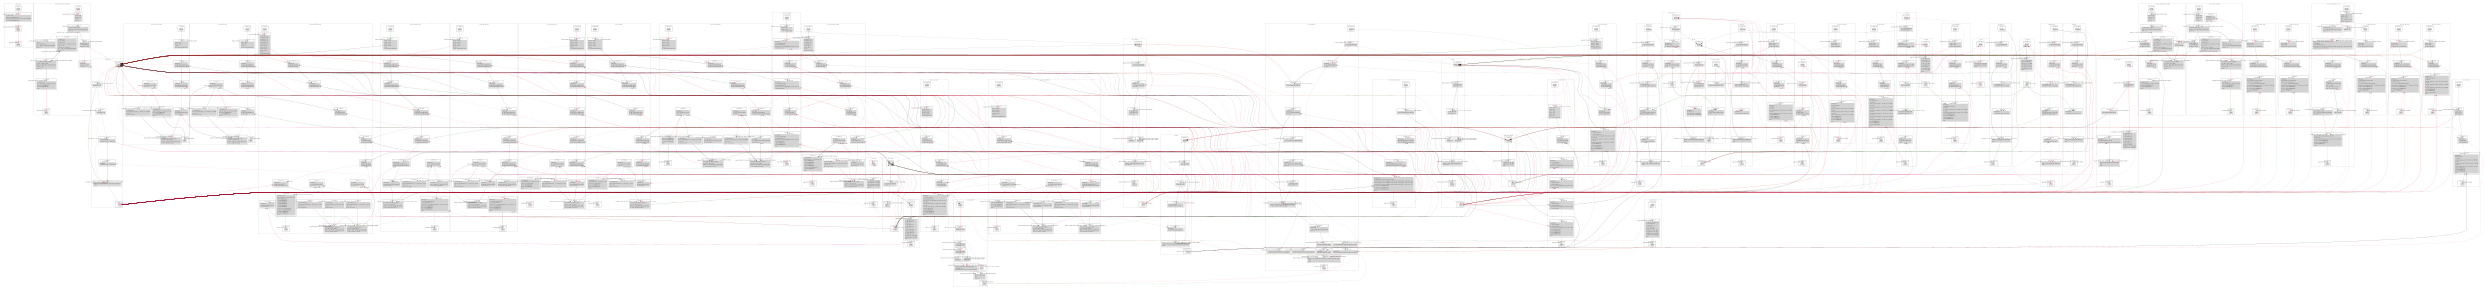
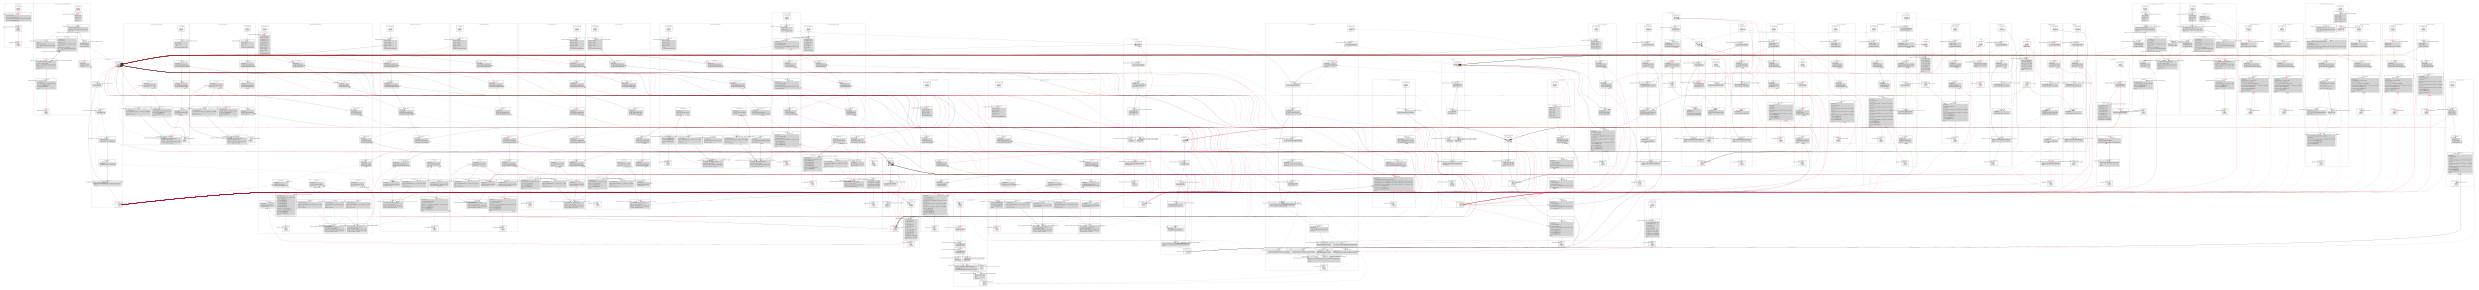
edge "_2 = head_8(D)->next;" -> ".MEM_6 = PHI <.MEM_17(3), .MEM_16(4)>": removed
